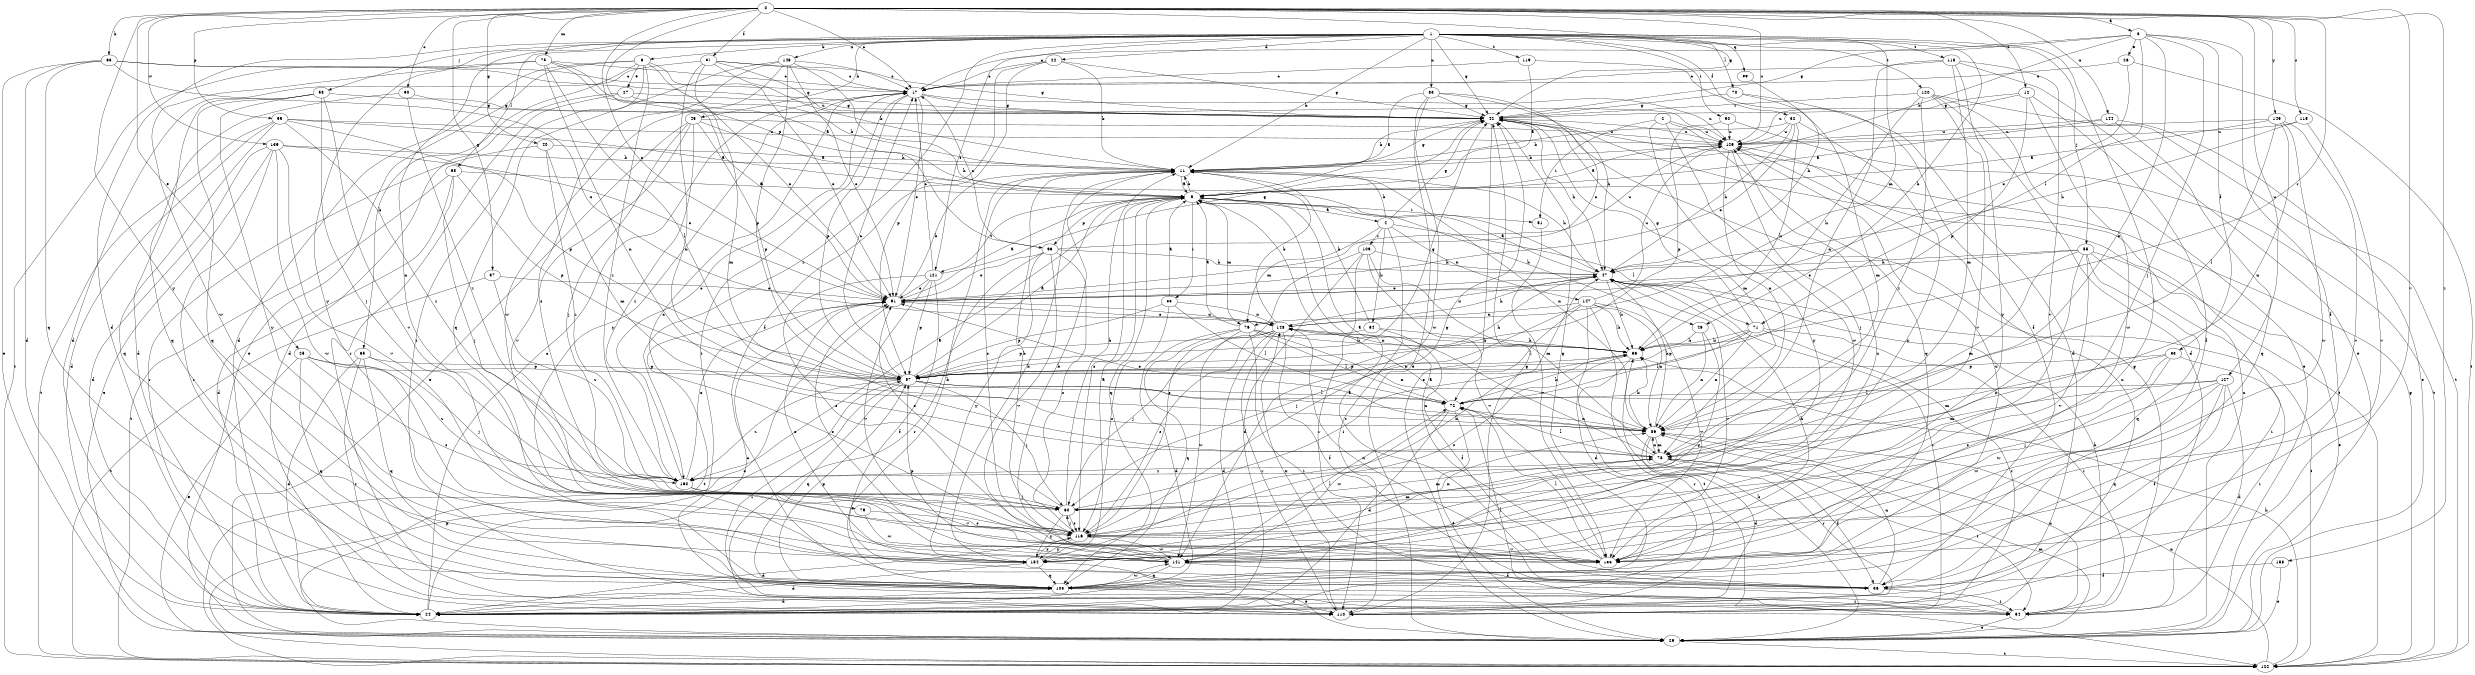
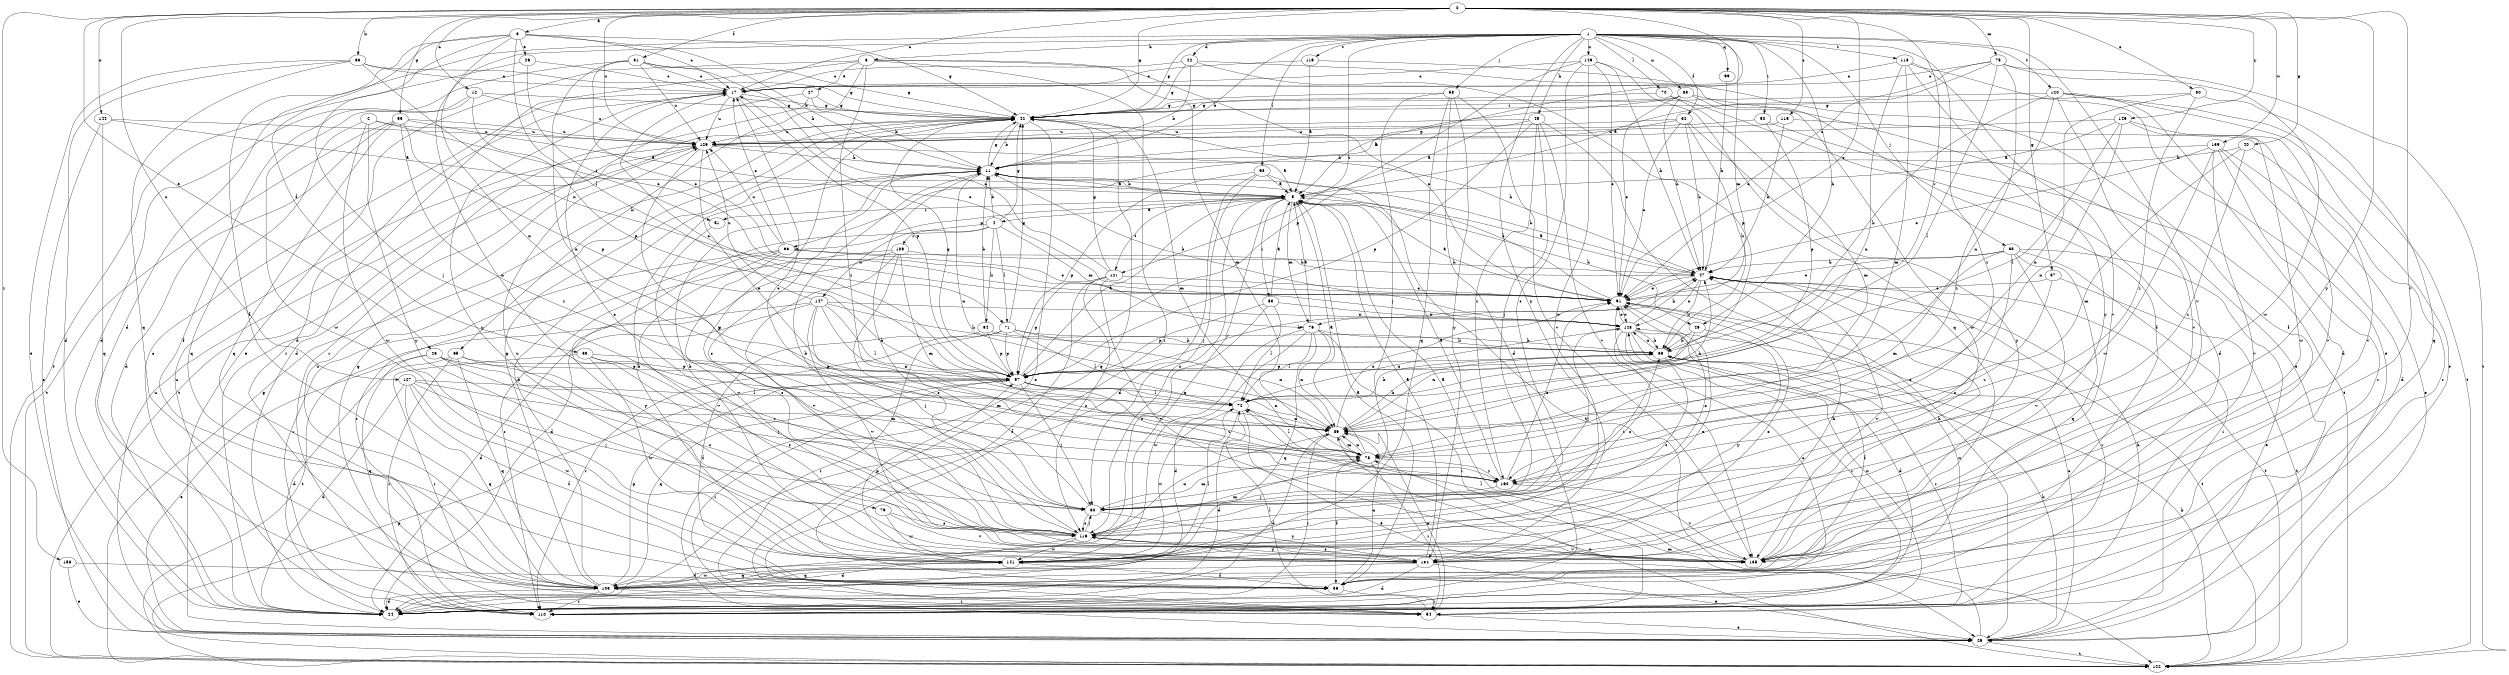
edge "90" -> "86": added, label "n"
edge "79" -> "135": added, label "v"
